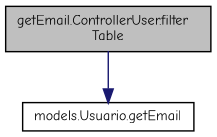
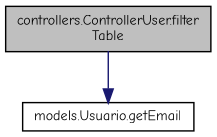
node "getEmail.ControllerUser.filter Table": label "getEmail.ControllerUser.filter Table" -> "controllers.ControllerUser.filter Table"
